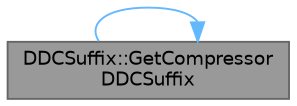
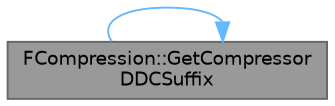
node "DDCSuffix::GetCompressor DDCSuffix": label "DDCSuffix::GetCompressor DDCSuffix" -> "FCompression::GetCompressor DDCSuffix"
